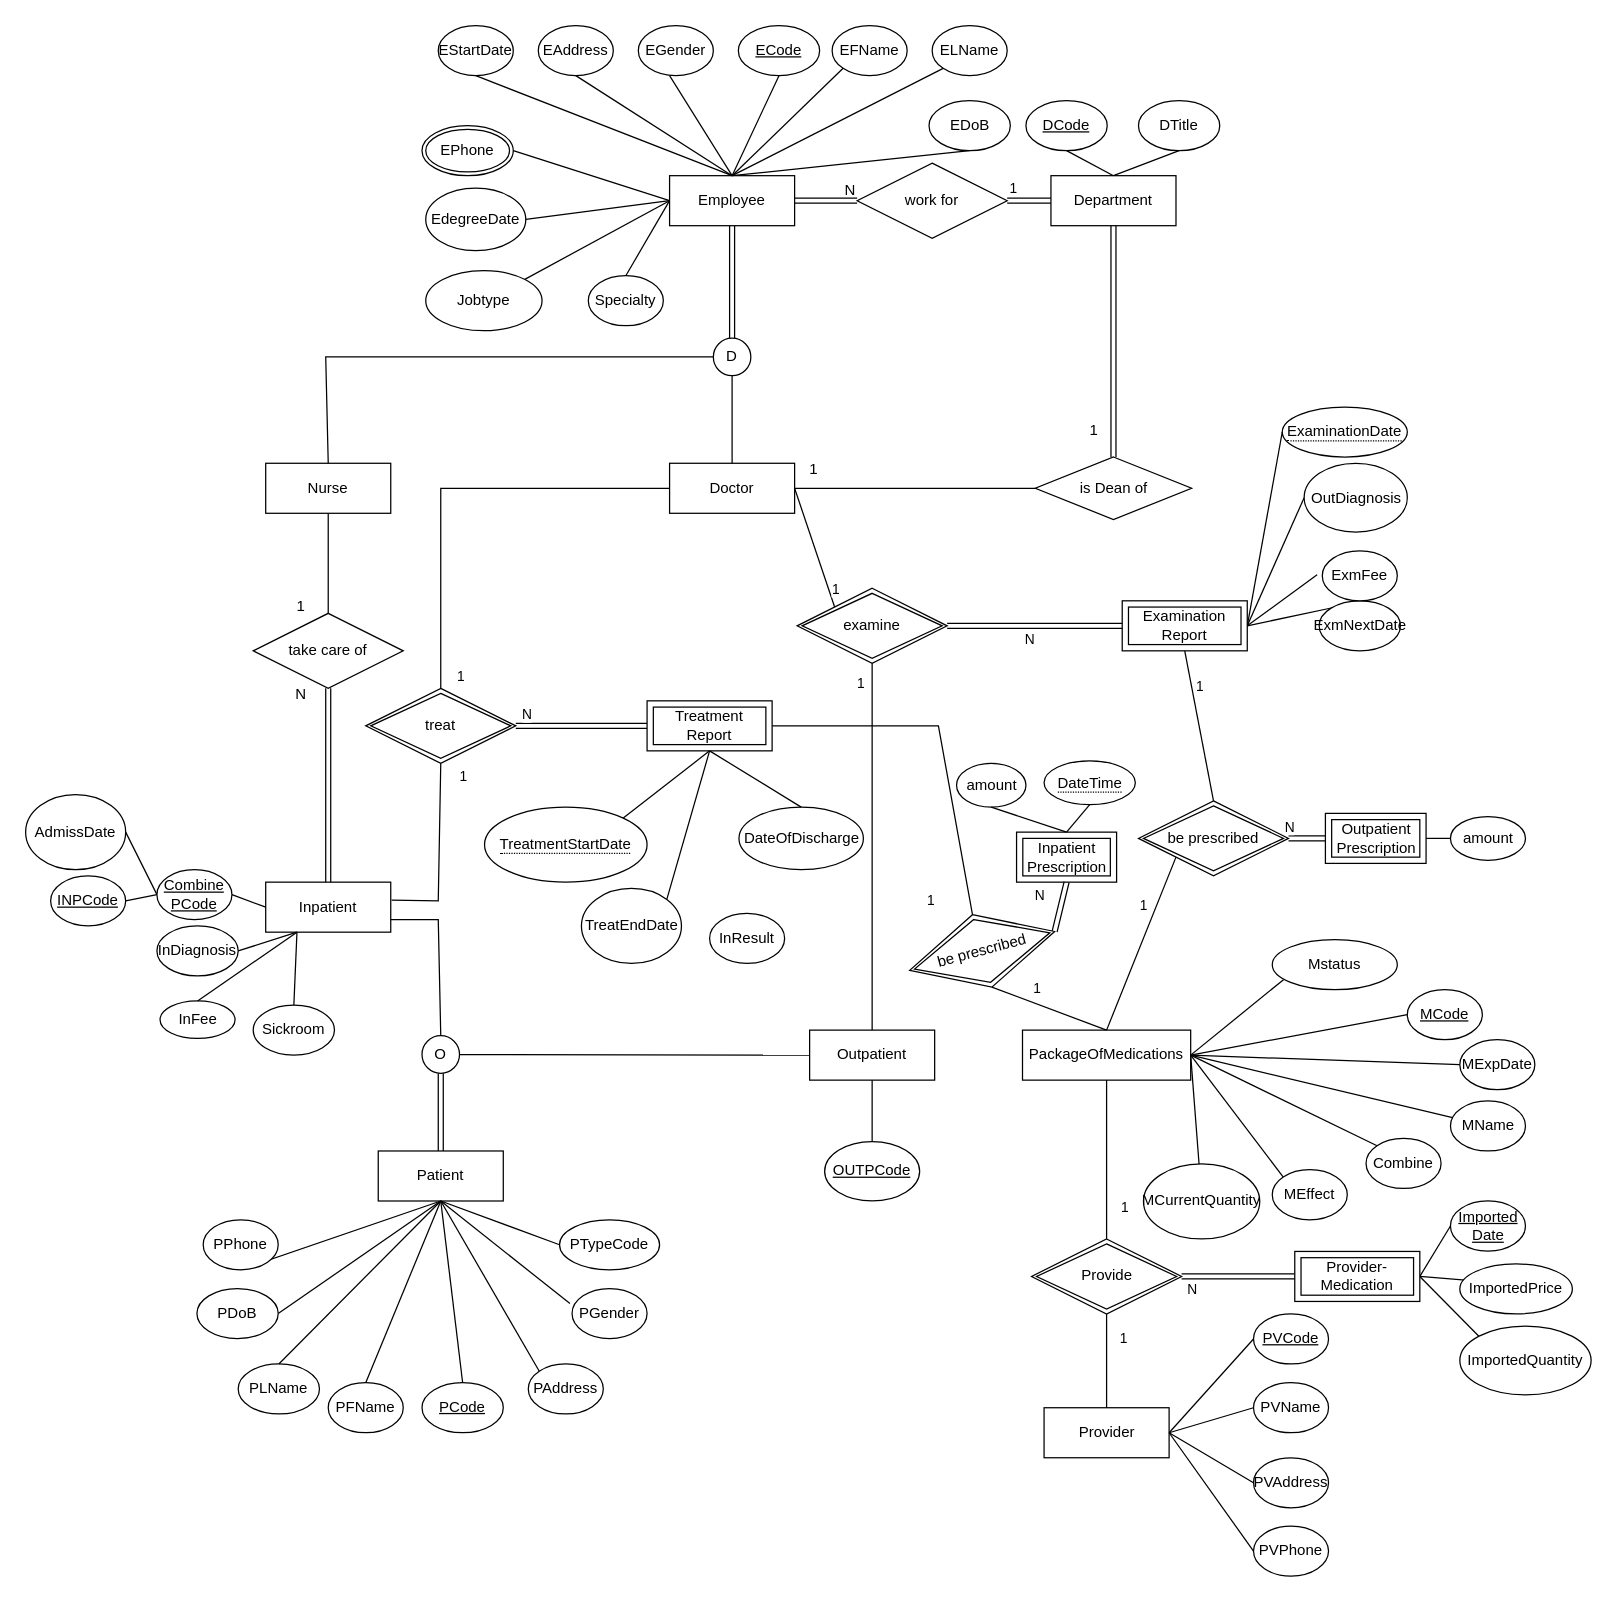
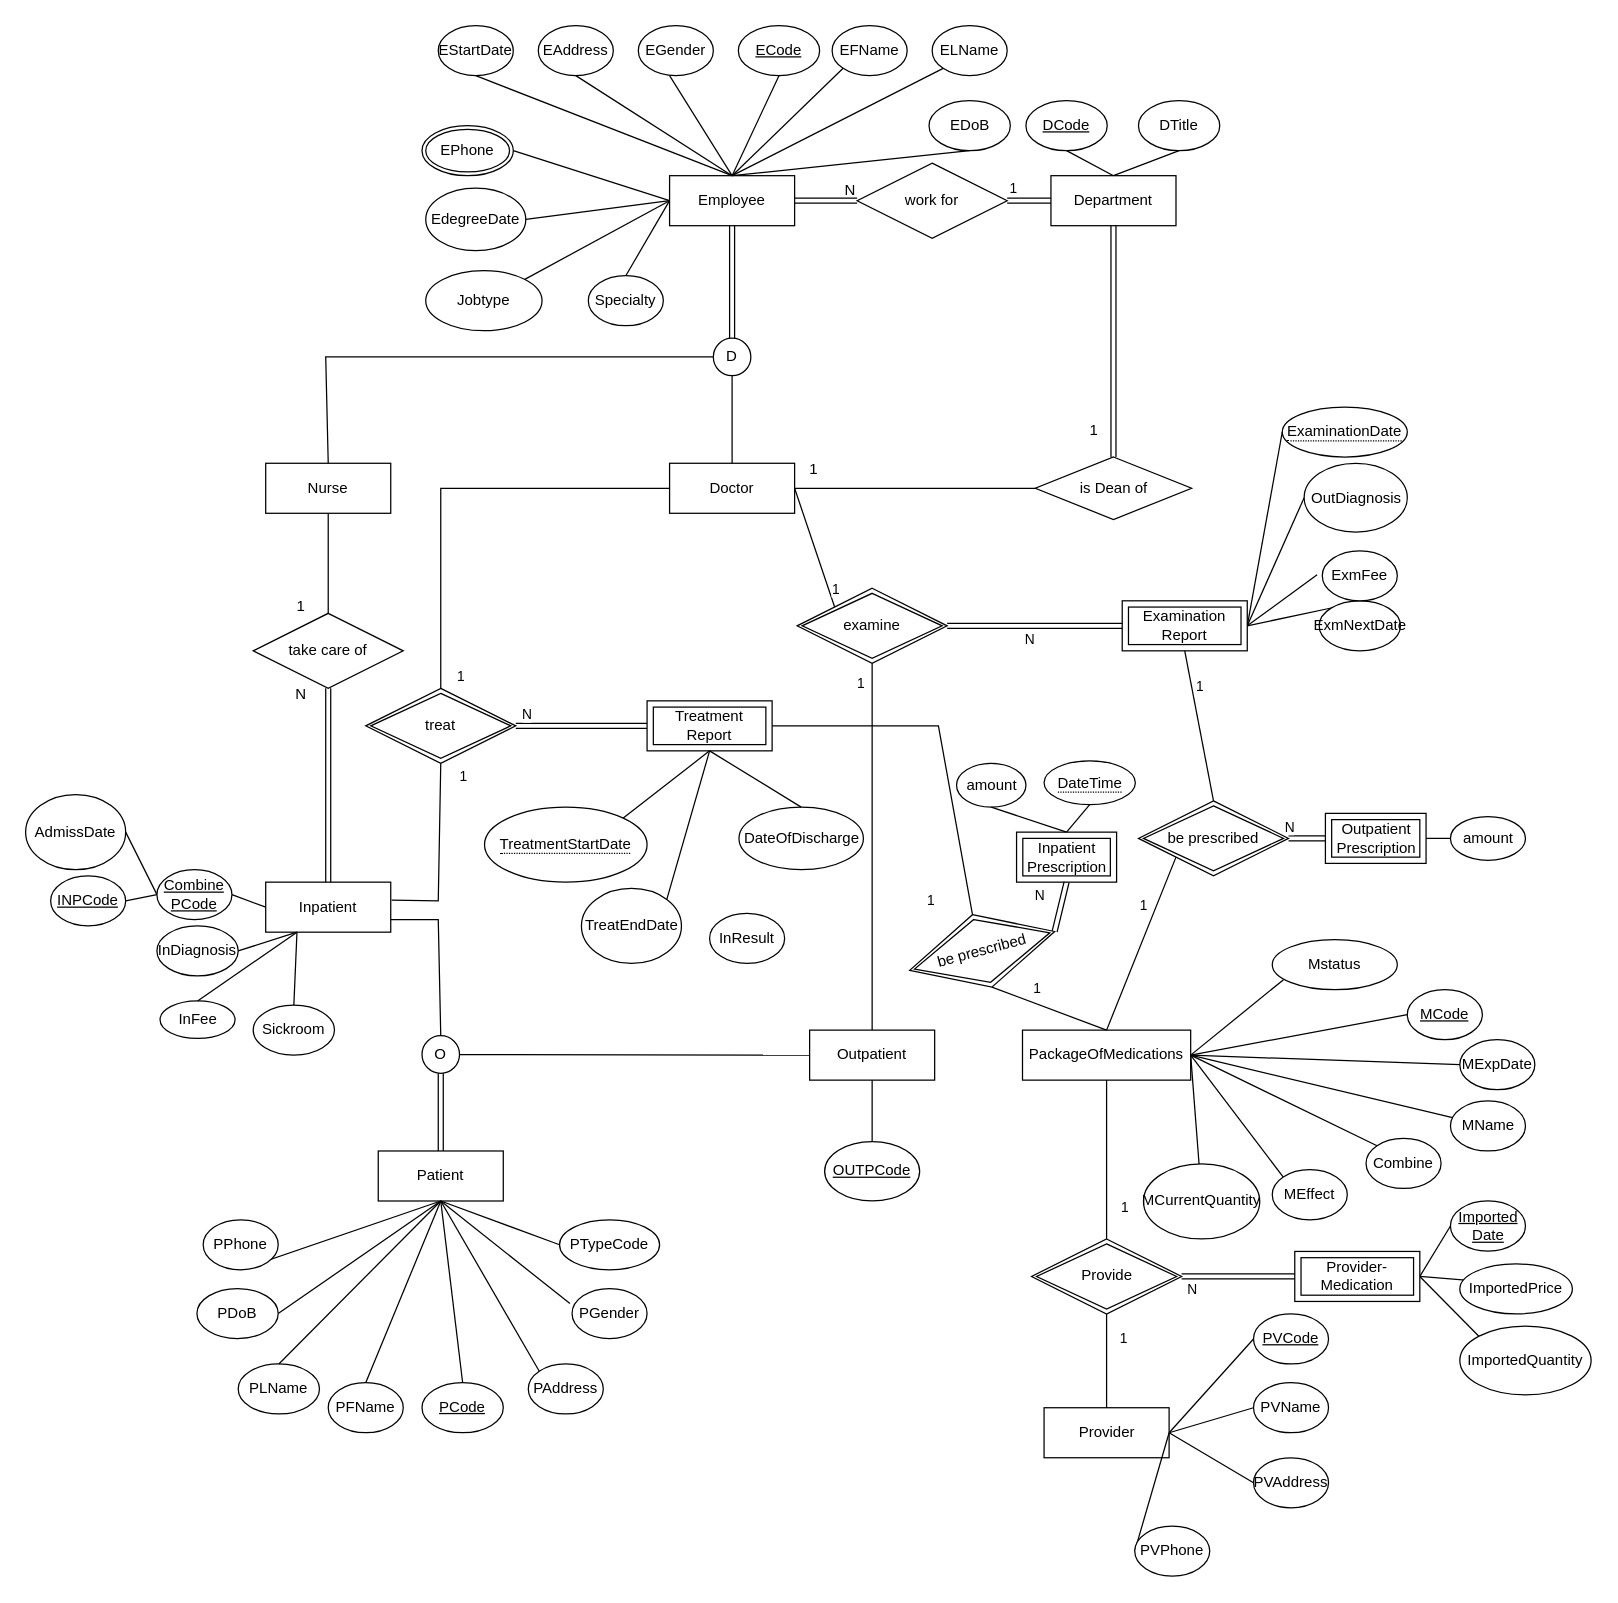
node "PVPhone": moved (1291, 1551) -> (1172, 1551)
